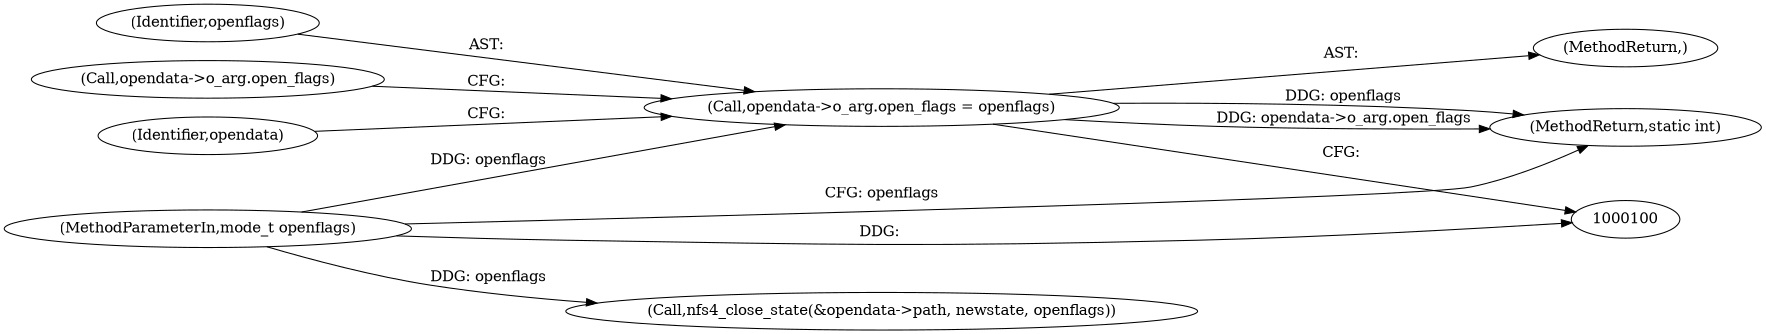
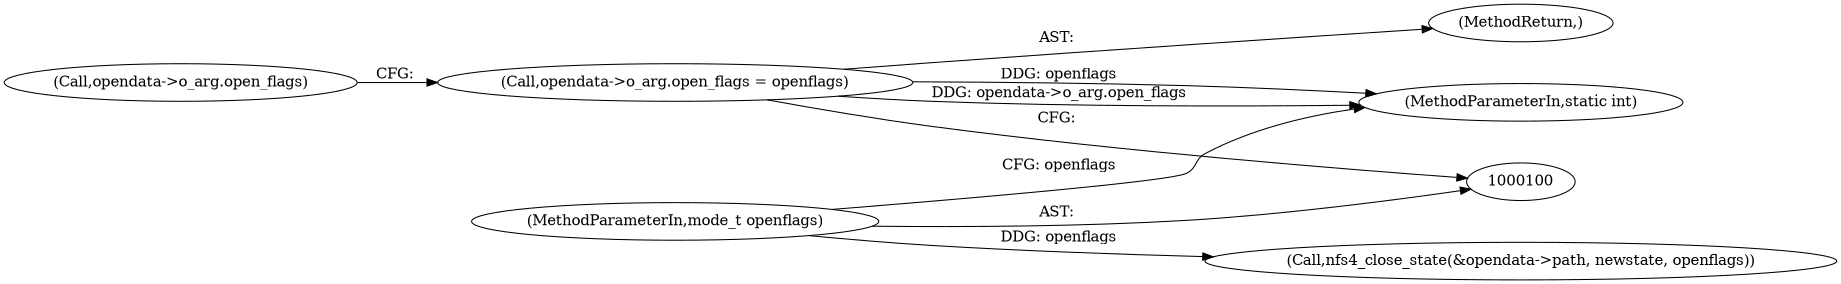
node "(Identifier,openflags)": removed
node "(MethodReturn,static int)": label "(MethodReturn,static int)" -> "(MethodParameterIn,static int)"
node "(Identifier,opendata)": removed
edge "(MethodParameterIn,mode_t openflags)" -> "(Call,opendata->o_arg.open_flags = openflags)": removed, label "DDG: openflags"
edge "(MethodParameterIn,mode_t openflags)" -> "1000100": label "DDG: " -> "AST: "
